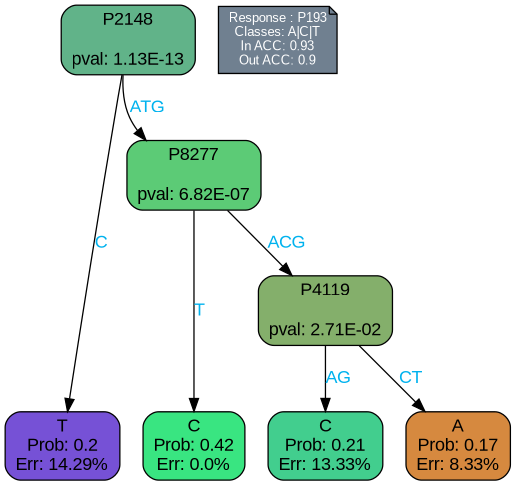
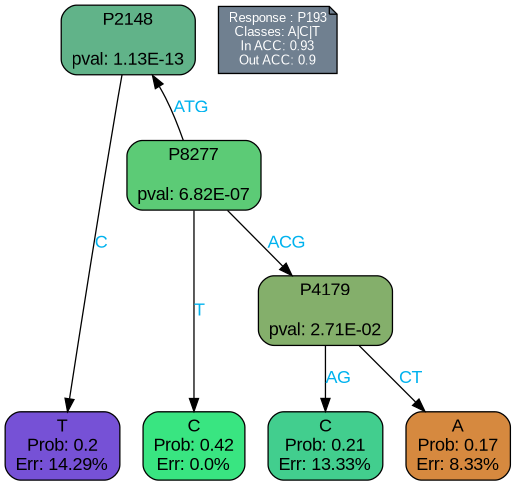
edge "P2148 pval: 1.13E-13" -> "P8277 pval: 6.82E-07": reversed
node "P4119 pval: 2.71E-02": label "P4119 pval: 2.71E-02" -> "P4179 pval: 2.71E-02"
